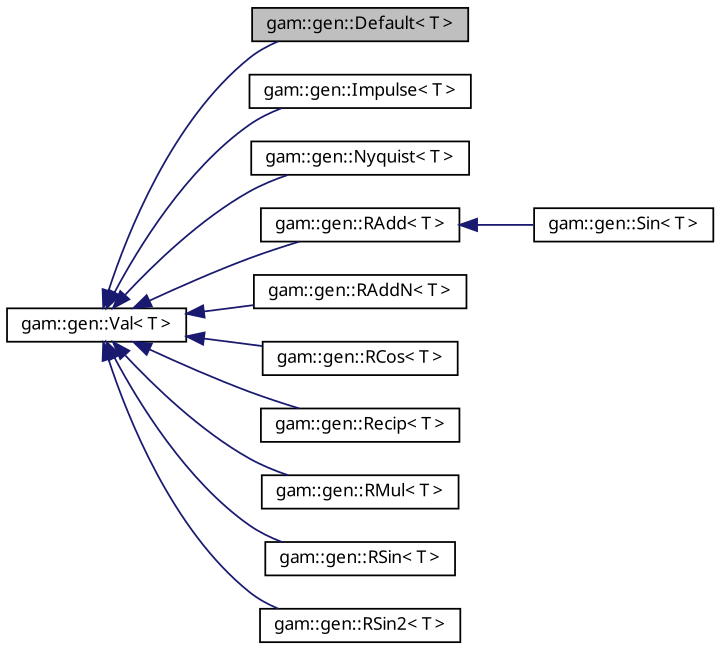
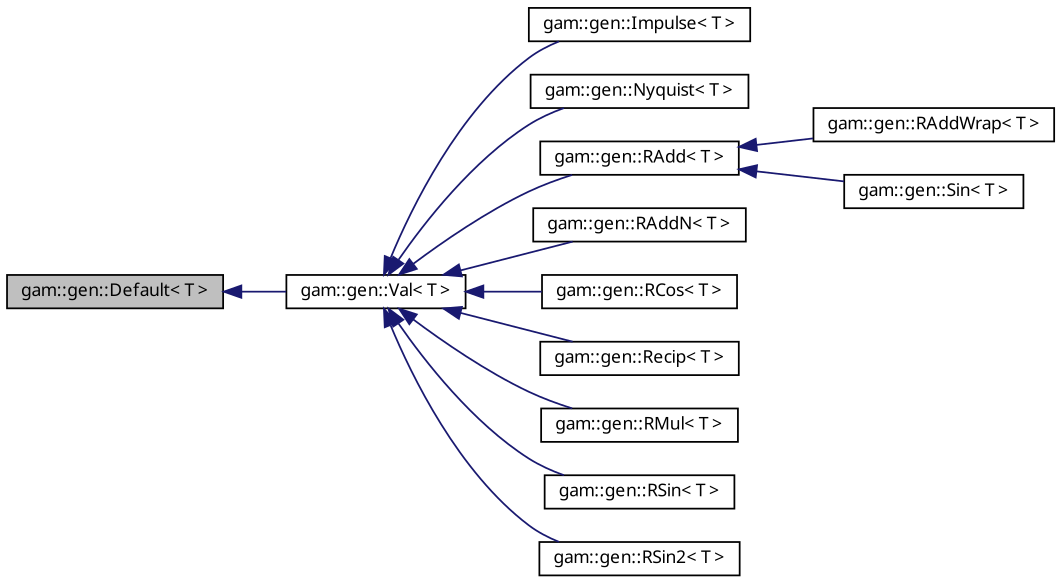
node "gam::gen::RAddWrap< T >": added
edge "gam::gen::Default< T >" -> "gam::gen::Val< T >": reversed
